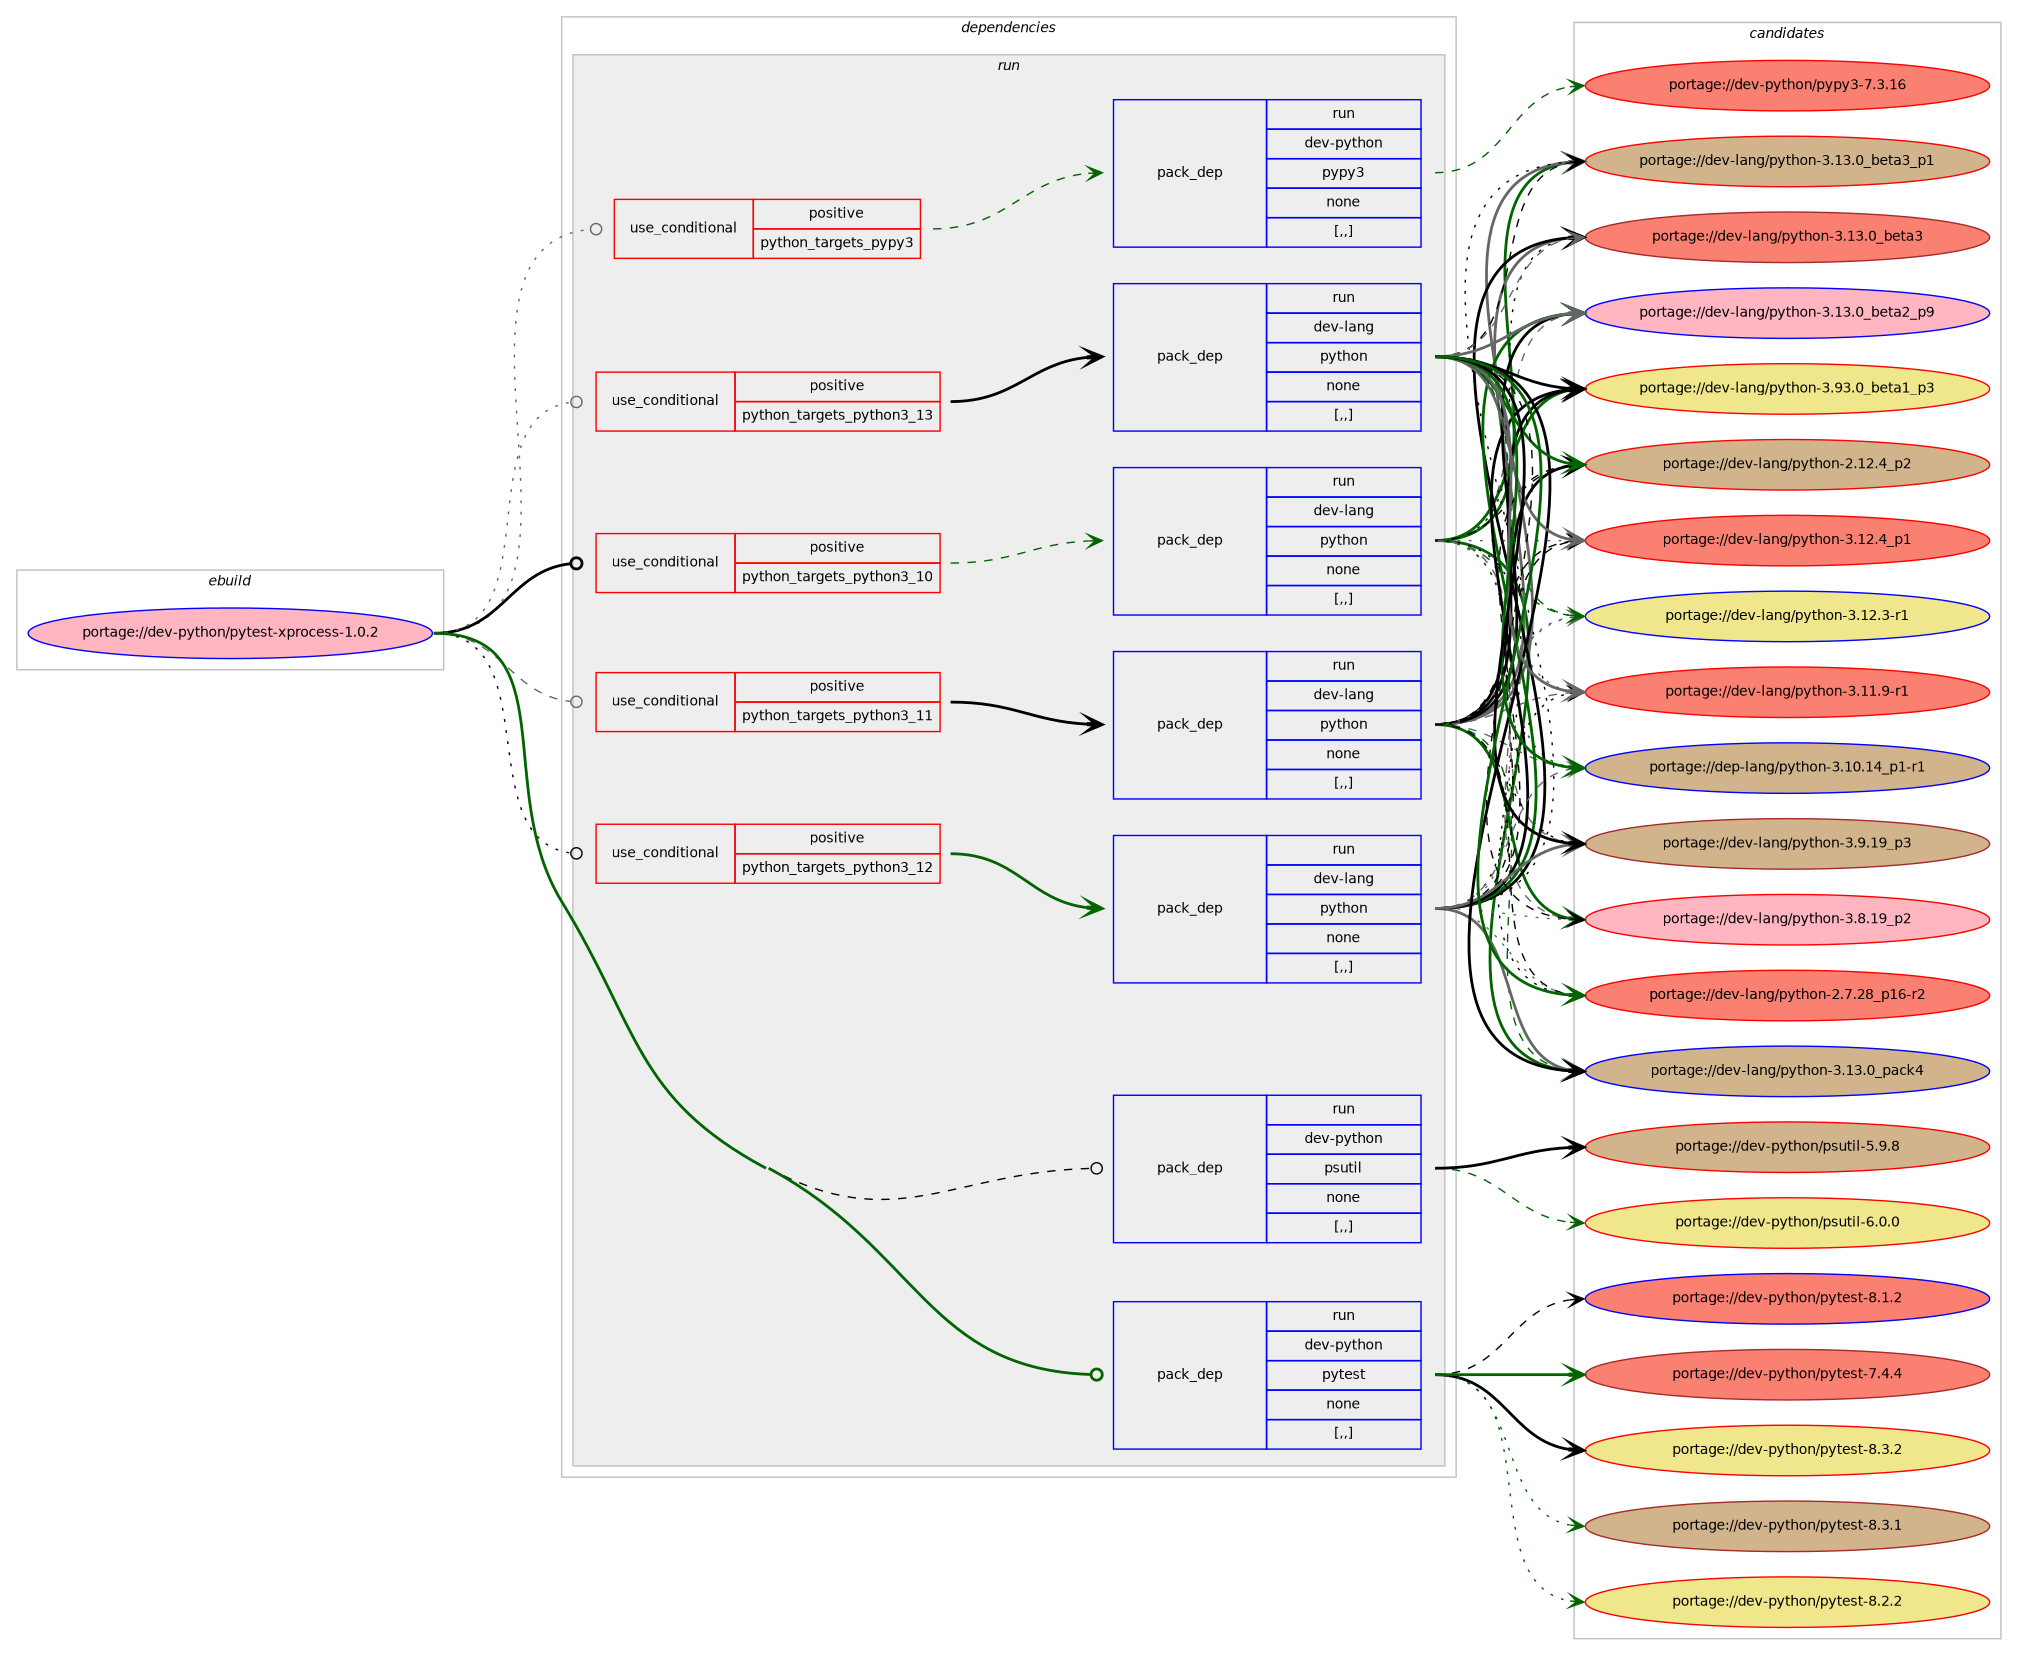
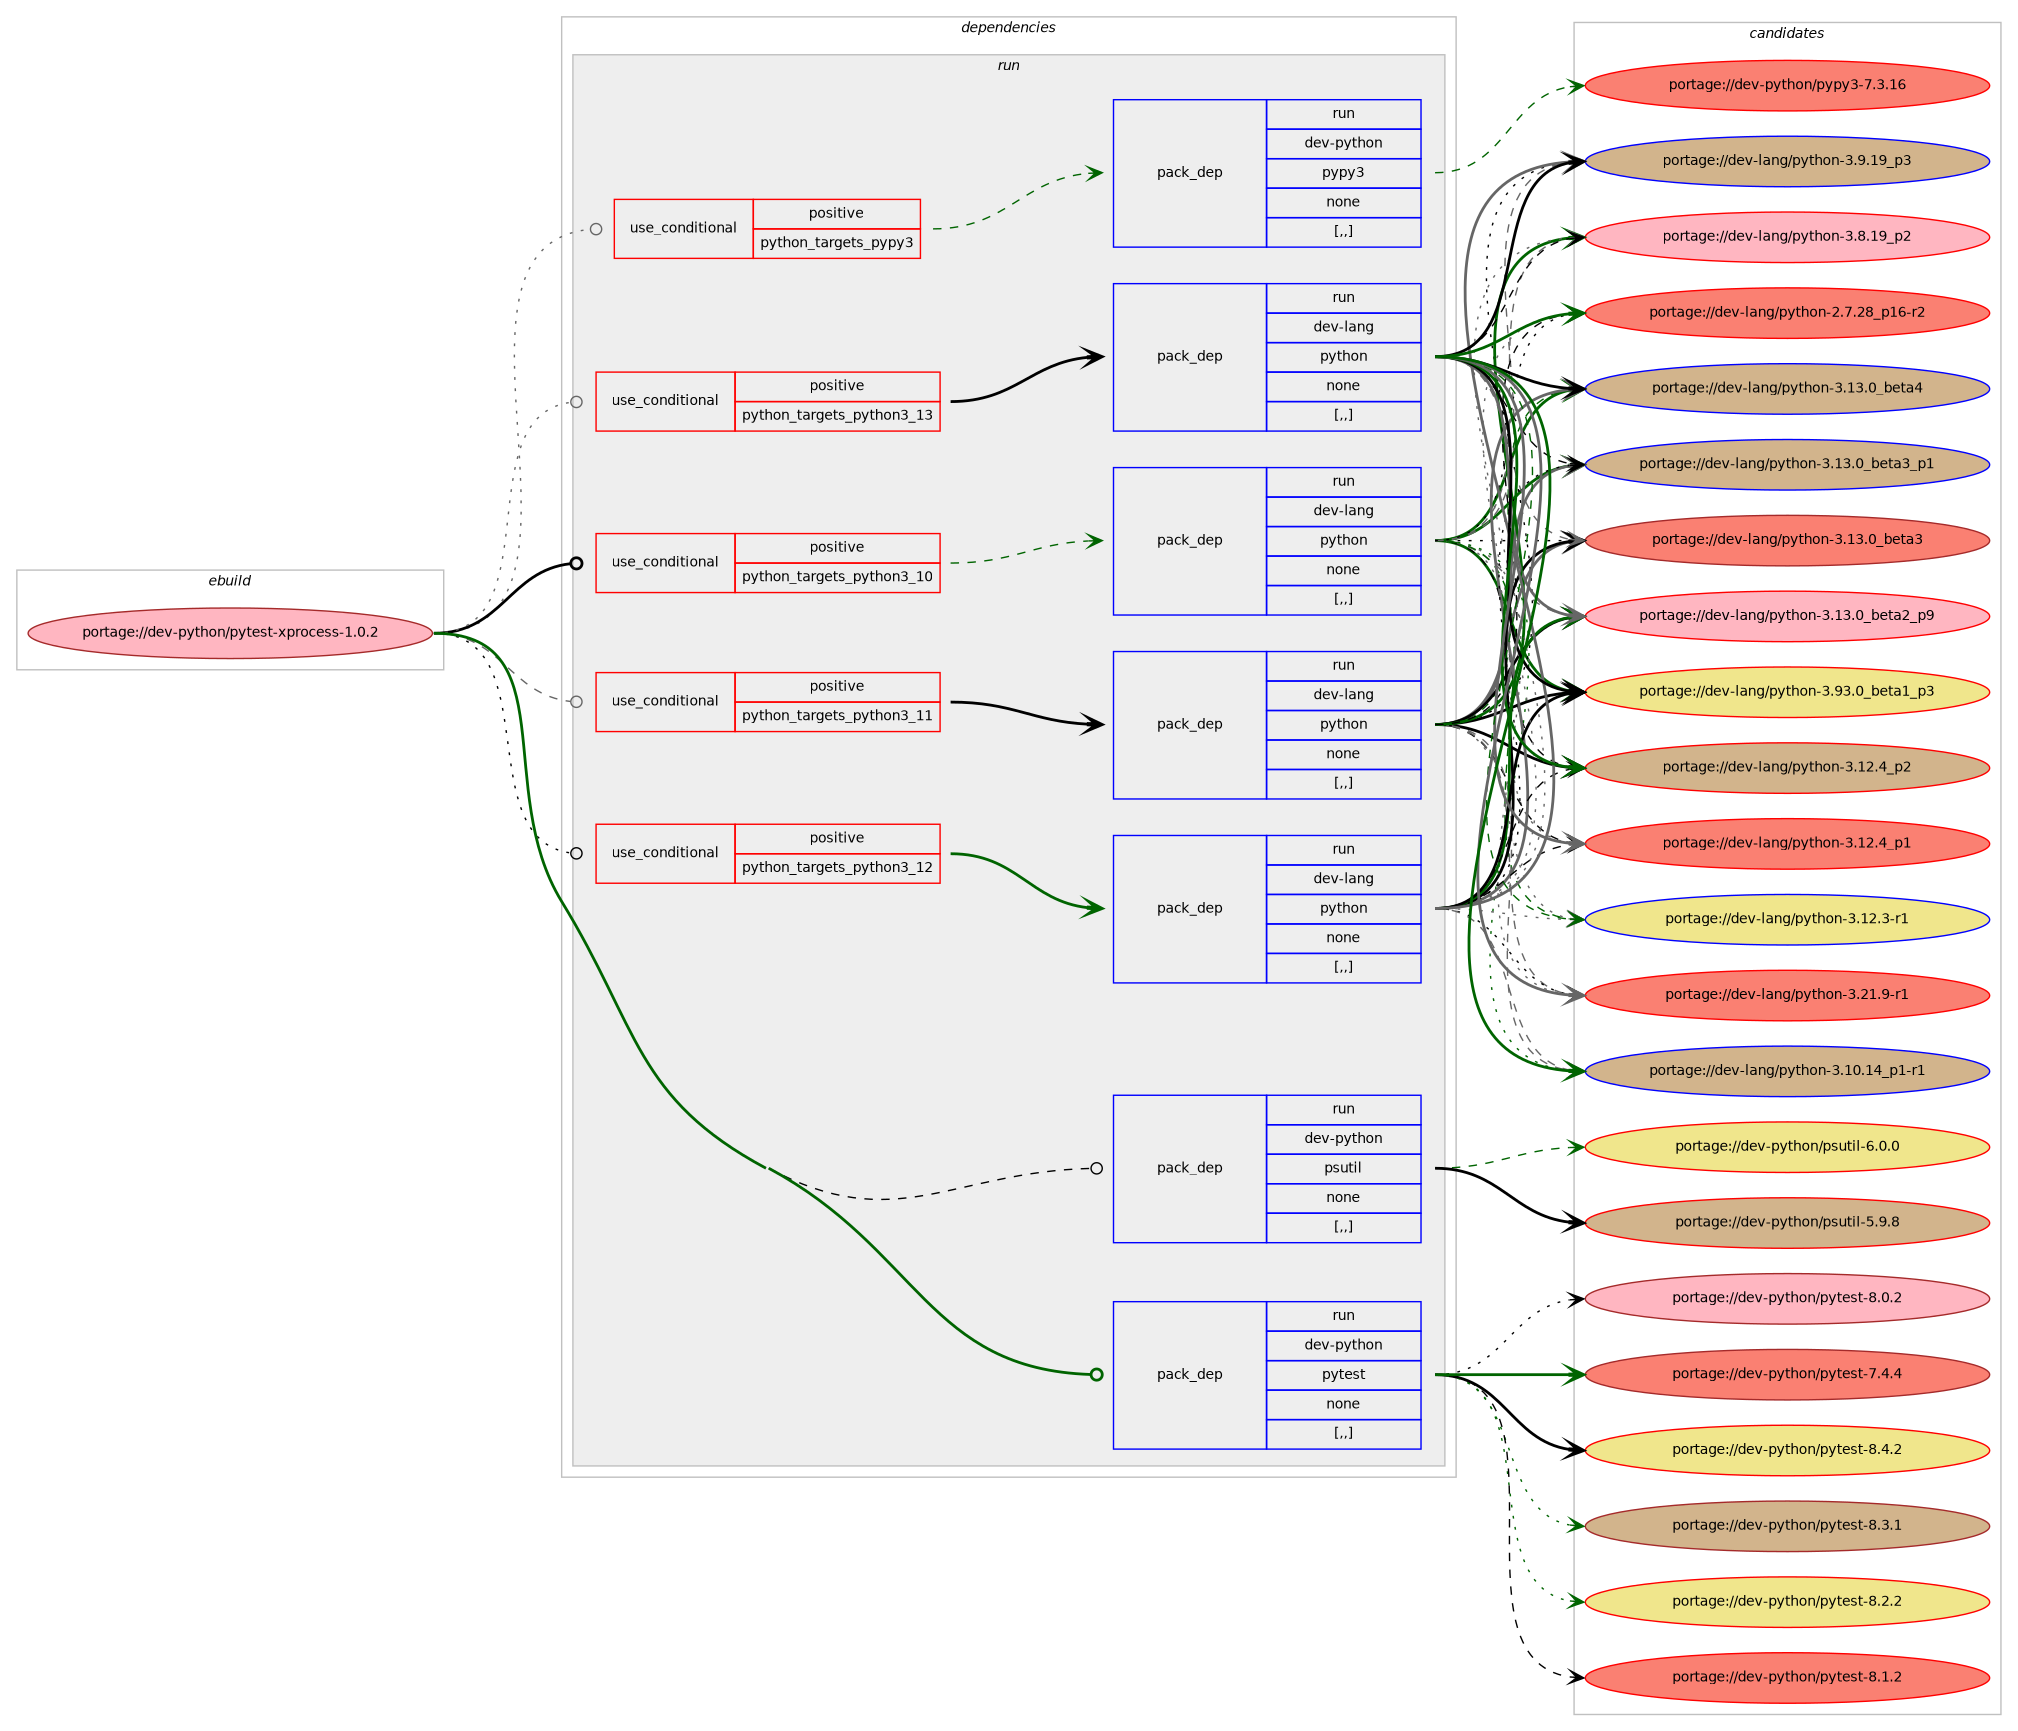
node "portage://dev-lang/python-3.13.0_beta3_p1": color red -> blue
node "portage://dev-lang/python-3.13.0_beta2_p9": color blue -> red
node "portage://dev-lang/python-2.12.4_p2": label "portage://dev-lang/python-2.12.4_p2" -> "portage://dev-lang/python-3.12.4_p2"
node "portage://dev-python/pytest-xprocess-1.0.2": color blue -> brown
node "portage://dev-lang/python-3.11.9-r1": label "portage://dev-lang/python-3.11.9-r1" -> "portage://dev-lang/python-3.21.9-r1"
node "portage://dep-lang/python-3.10.14_p1-r1": label "portage://dep-lang/python-3.10.14_p1-r1" -> "portage://dev-lang/python-3.10.14_p1-r1"
node "portage://dev-lang/python-3.9.19_p3": color brown -> blue
node "portage://dev-lang/python-3.13.0_pack4": label "portage://dev-lang/python-3.13.0_pack4" -> "portage://dev-lang/python-3.13.0_beta4"
node "portage://dev-python/pytest-8.0.2": added
node "portage://dev-python/pytest-8.1.2": color blue -> red
node "portage://dev-python/pytest-8.3.2": label "portage://dev-python/pytest-8.3.2" -> "portage://dev-python/pytest-8.4.2"
